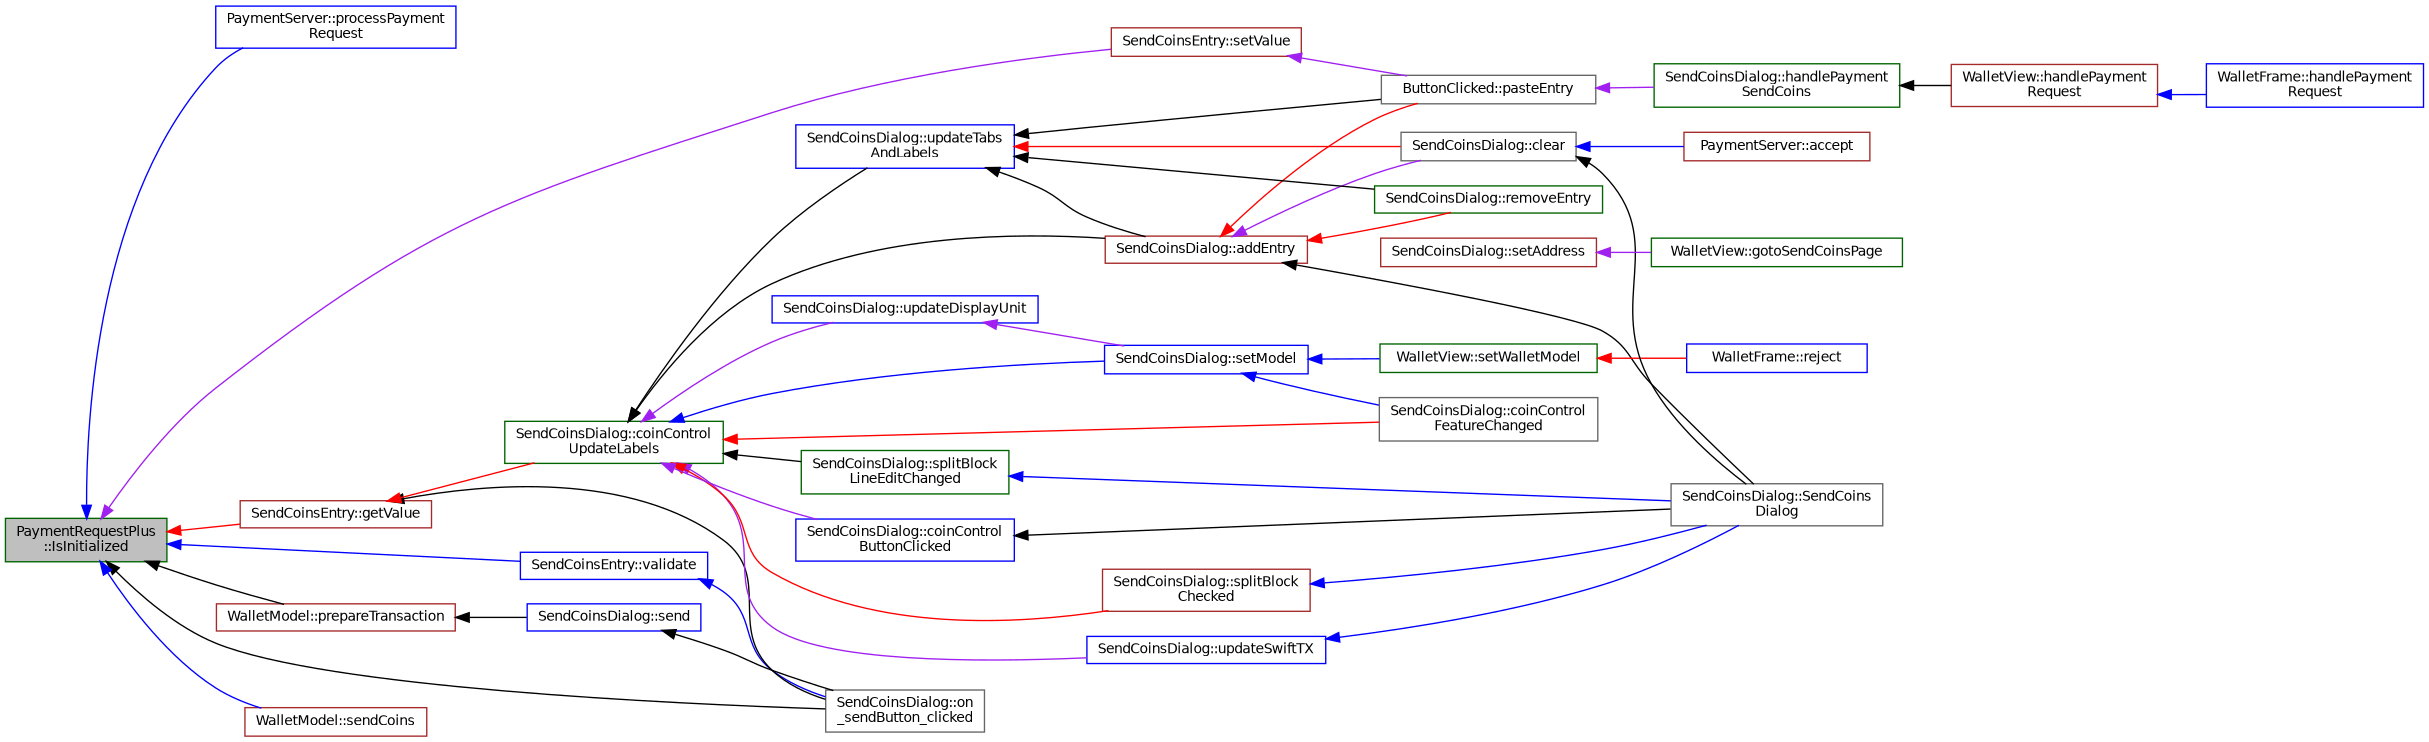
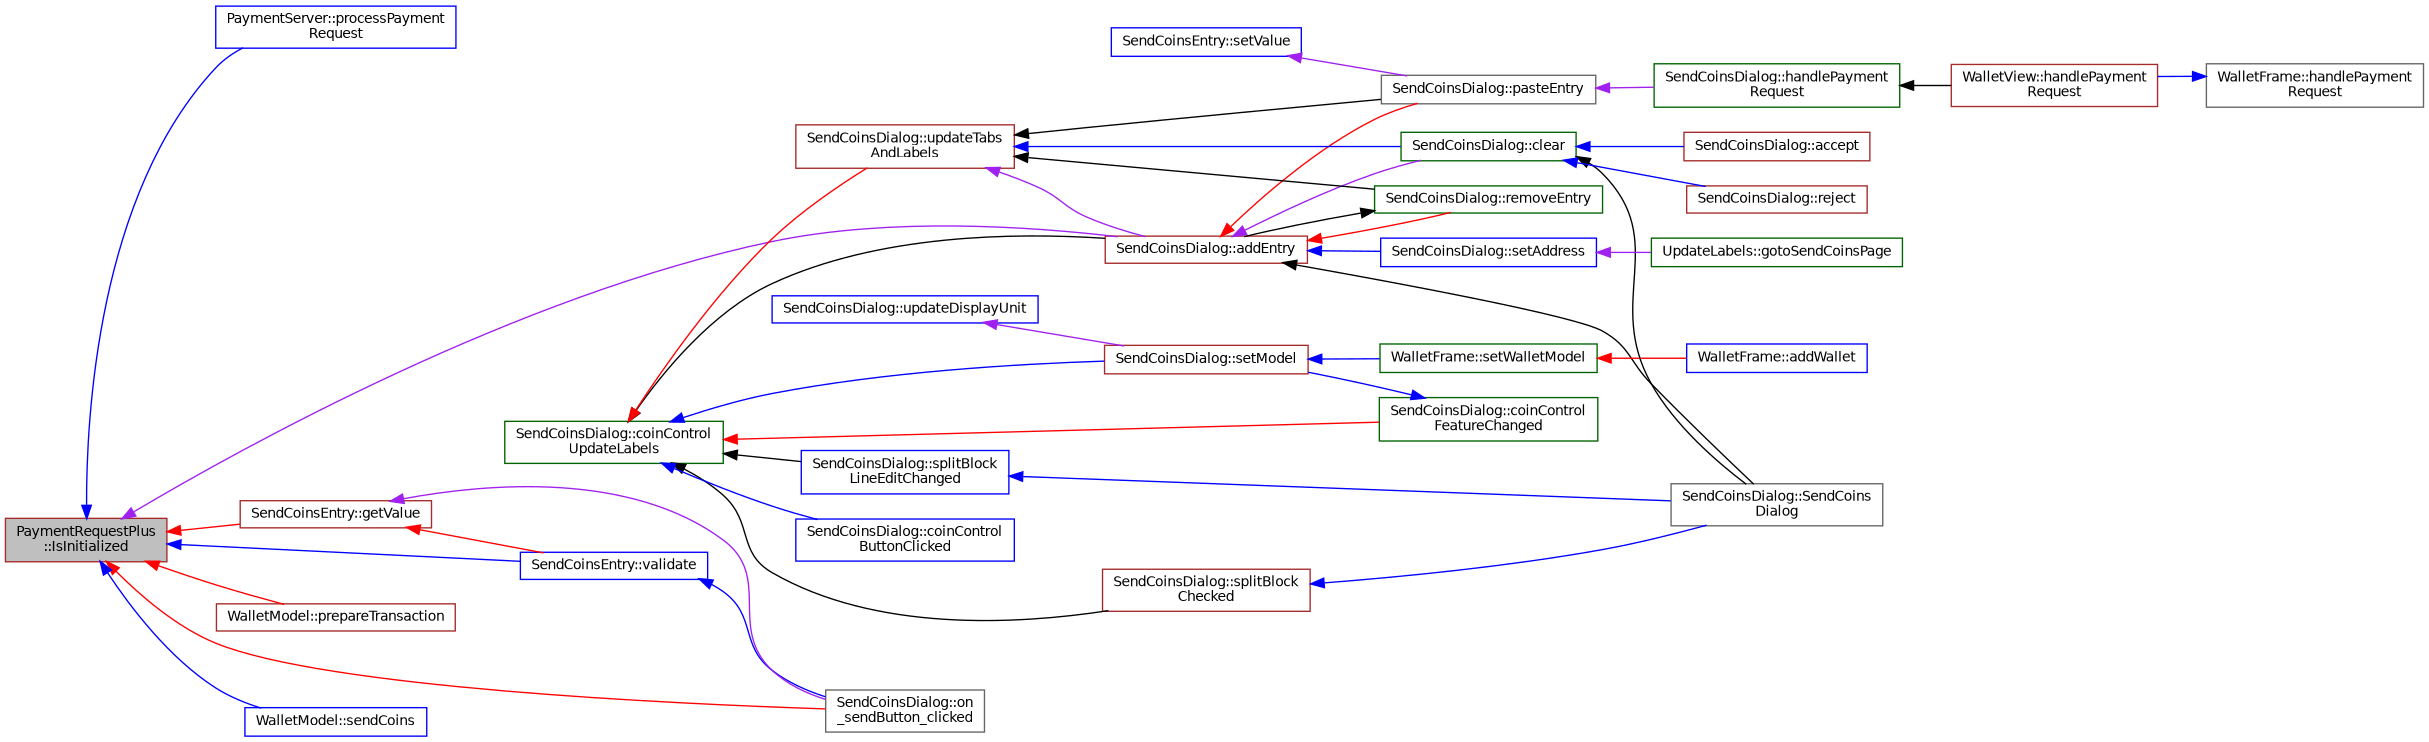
node "SendCoinsEntry::setValue": color brown -> blue
node "SendCoinsDialog::handlePayment SendCoins": label "SendCoinsDialog::handlePayment SendCoins" -> "SendCoinsDialog::handlePayment Request"
node "WalletFrame::handlePayment Request": color blue -> gray40
node "ButtonClicked::pasteEntry": label "ButtonClicked::pasteEntry" -> "SendCoinsDialog::pasteEntry"
edge "WalletFrame::handlePayment Request" -> "WalletView::handlePayment Request": reversed
node "SendCoinsDialog::updateTabs AndLabels": color blue -> brown
edge "SendCoinsDialog::clear" -> "SendCoinsDialog::updateTabs AndLabels": color red -> blue
node "SendCoinsDialog::clear": color gray40 -> darkgreen
node "PaymentServer::accept": label "PaymentServer::accept" -> "SendCoinsDialog::accept"
edge "SendCoinsEntry::setValue" -> "PaymentRequestPlus ::IsInitialized": now "SendCoinsDialog::addEntry" -> "PaymentRequestPlus ::IsInitialized"
node "SendCoinsDialog::reject": added
edge "SendCoinsDialog::addEntry" -> "SendCoinsDialog::updateTabs AndLabels": color black -> purple
edge "SendCoinsDialog::addEntry" -> "SendCoinsDialog::removeEntry": added
edge "SendCoinsDialog::setAddress" -> "SendCoinsDialog::addEntry": added
node "SendCoinsDialog::setAddress": color brown -> blue
node "WalletView::gotoSendCoinsPage": label "WalletView::gotoSendCoinsPage" -> "UpdateLabels::gotoSendCoinsPage"
edge "SendCoinsDialog::updateTabs AndLabels" -> "SendCoinsDialog::coinControl UpdateLabels": color black -> red
edge "SendCoinsDialog::updateDisplayUnit" -> "SendCoinsDialog::coinControl UpdateLabels": removed
node "WalletView::setWalletModel": label "WalletView::setWalletModel" -> "WalletFrame::setWalletModel"
node "WalletFrame::reject": label "WalletFrame::reject" -> "WalletFrame::addWallet"
node "SendCoinsDialog::setModel": color blue -> brown
edge "SendCoinsDialog::coinControl FeatureChanged" -> "SendCoinsDialog::setModel": reversed
node "SendCoinsDialog::coinControl FeatureChanged": color gray40 -> darkgreen
node "SendCoinsDialog::splitBlock LineEditChanged": color darkgreen -> blue
edge "SendCoinsDialog::coinControl UpdateLabels" -> "SendCoinsEntry::getValue": now "SendCoinsEntry::validate" -> "SendCoinsEntry::getValue"
edge "SendCoinsDialog::coinControl ButtonClicked" -> "SendCoinsDialog::coinControl UpdateLabels": color purple -> blue
edge "SendCoinsDialog::on _sendButton_clicked" -> "SendCoinsEntry::getValue": color black -> purple
edge "SendCoinsDialog::SendCoins Dialog" -> "SendCoinsDialog::coinControl ButtonClicked": removed
node "PaymentRequestPlus ::IsInitialized": color darkgreen -> brown
edge "WalletModel::prepareTransaction" -> "PaymentRequestPlus ::IsInitialized": color black -> red
edge "SendCoinsDialog::splitBlock Checked" -> "SendCoinsDialog::coinControl UpdateLabels": color red -> black
node "SendCoinsDialog::send": removed
node "SendCoinsDialog::updateSwiftTX": removed
edge "SendCoinsDialog::on _sendButton_clicked" -> "PaymentRequestPlus ::IsInitialized": color black -> red
node "WalletModel::sendCoins": color brown -> blue
